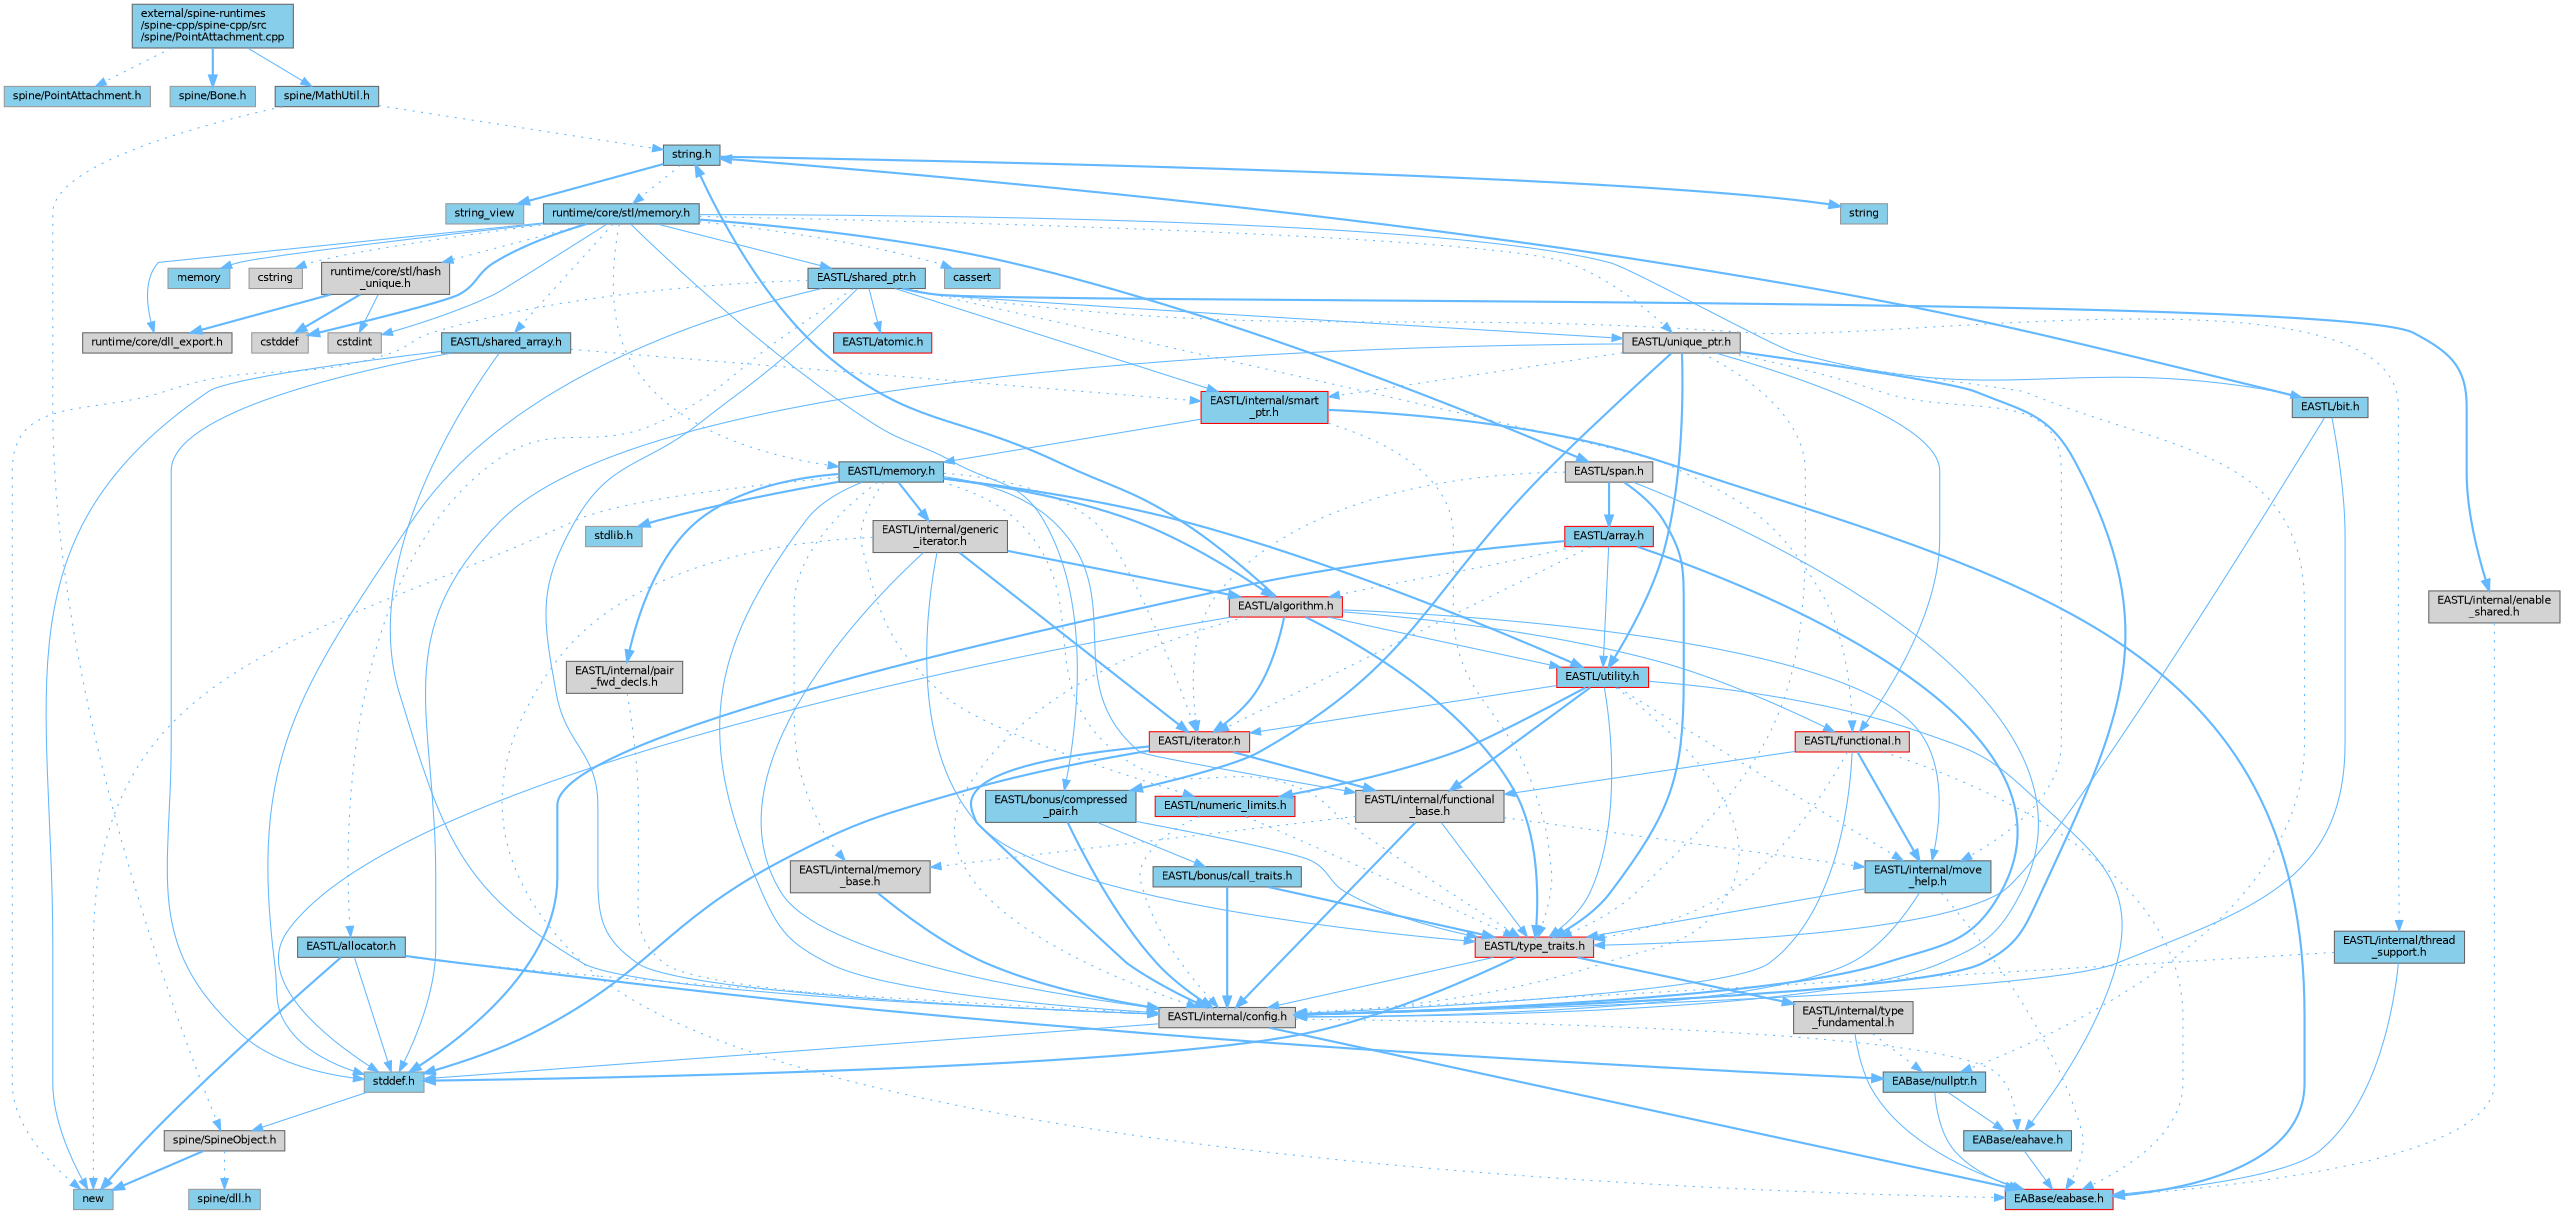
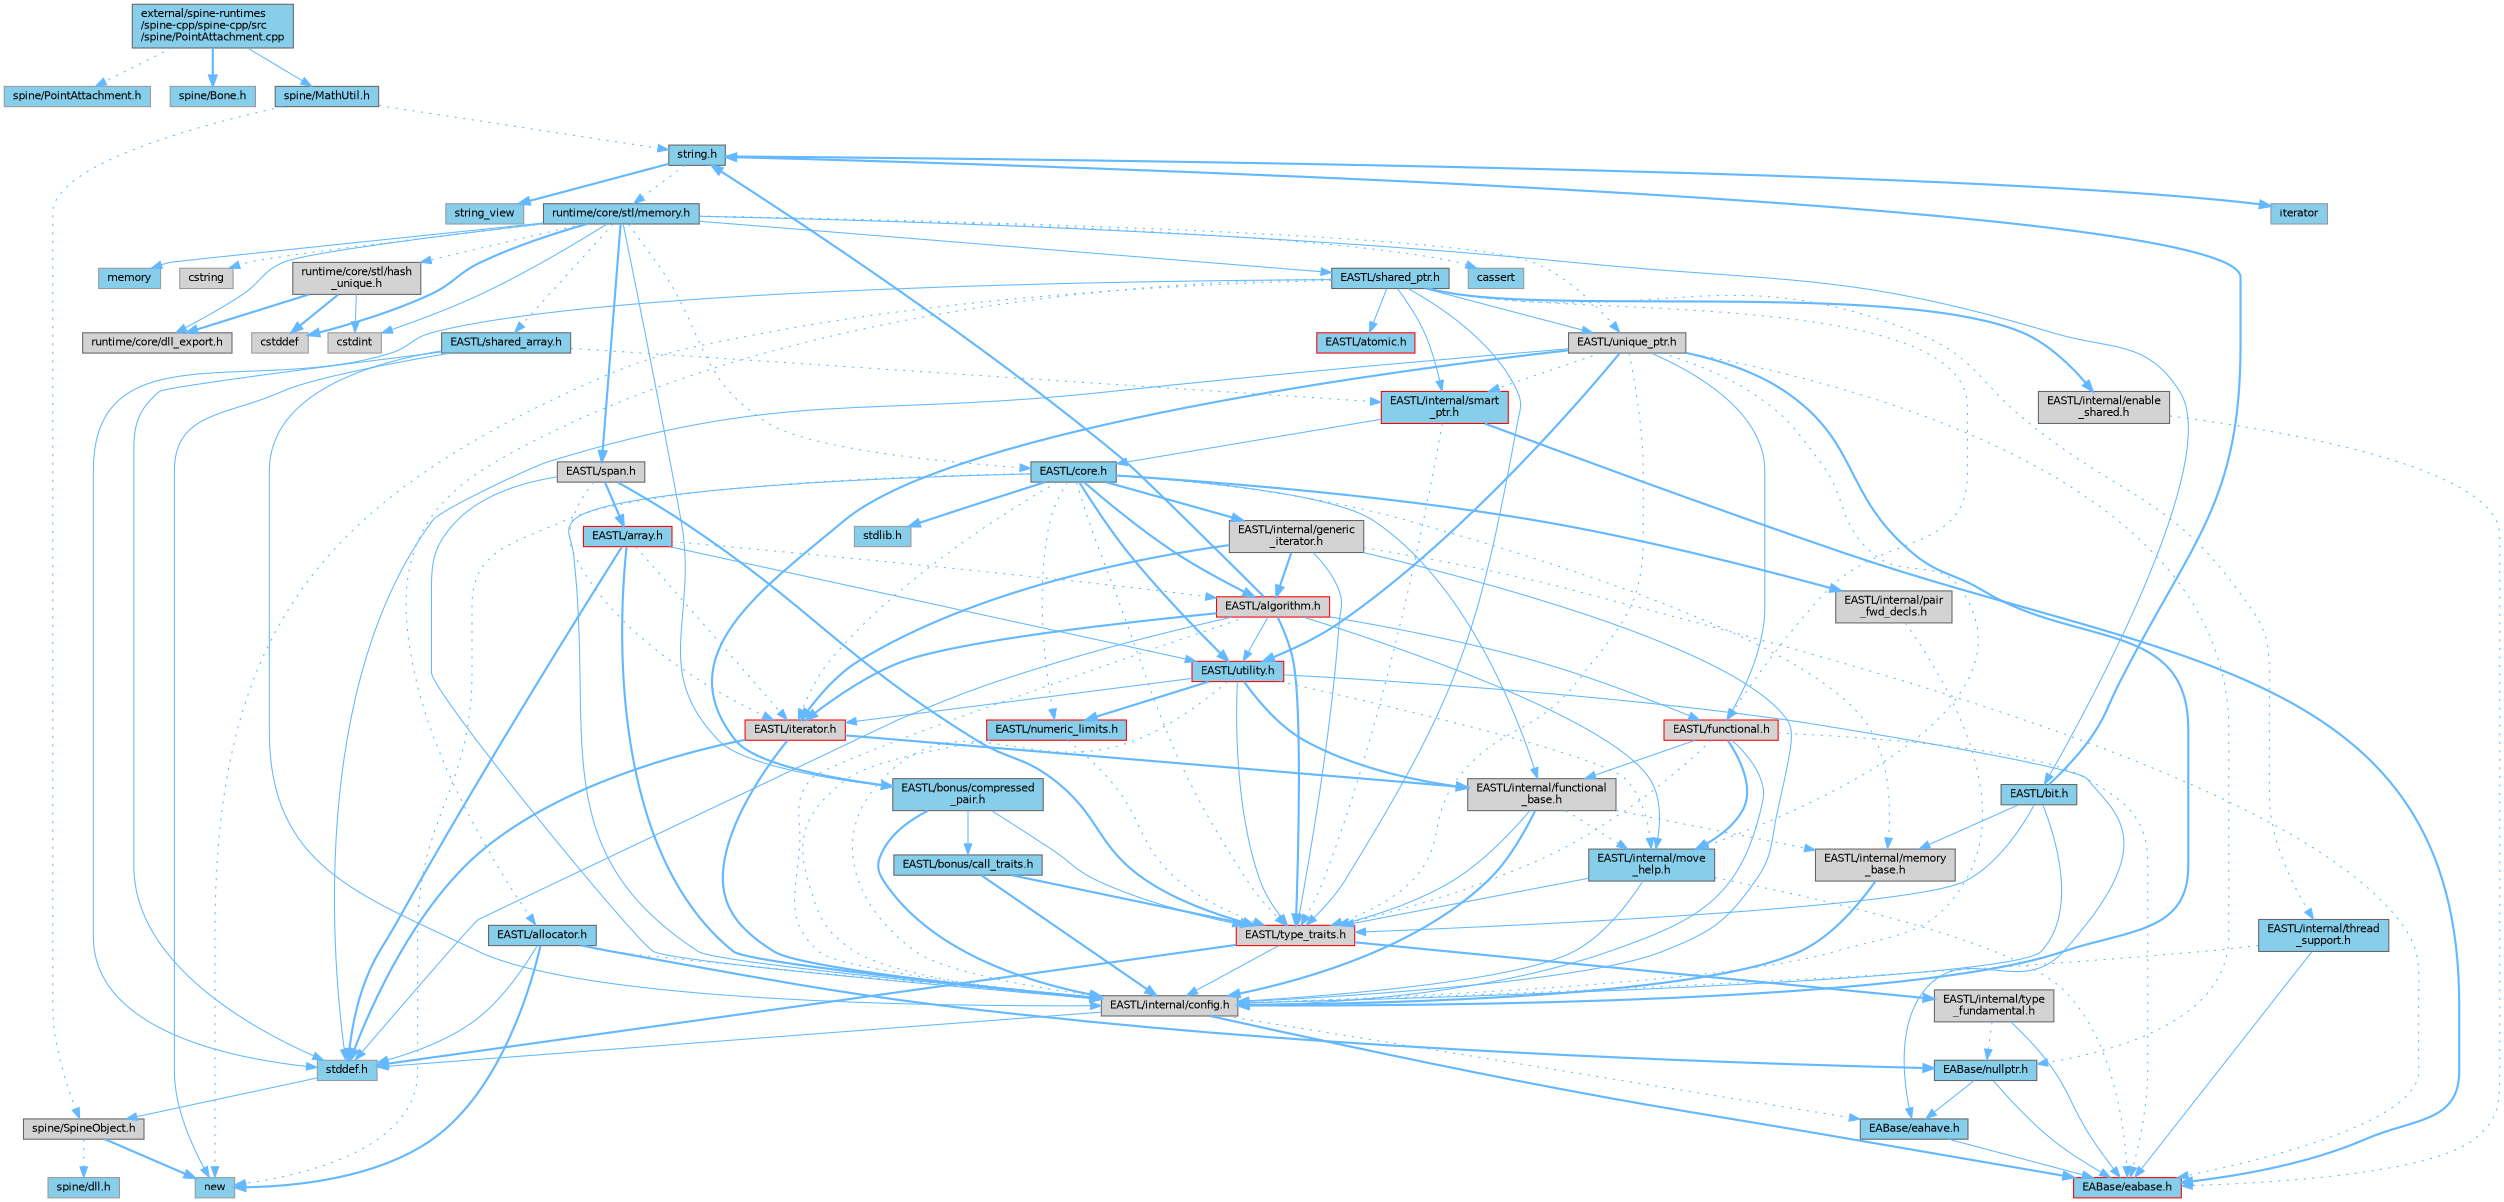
node "string": label "string" -> "iterator"
node "EASTL/memory.h": label "EASTL/memory.h" -> "EASTL/core.h"
edge "EASTL/shared_ptr.h" -> "EASTL/internal/config.h": now "EASTL/shared_ptr.h" -> "EASTL/type_traits.h"
edge "EASTL/bit.h" -> "EASTL/internal/memory _base.h": added
